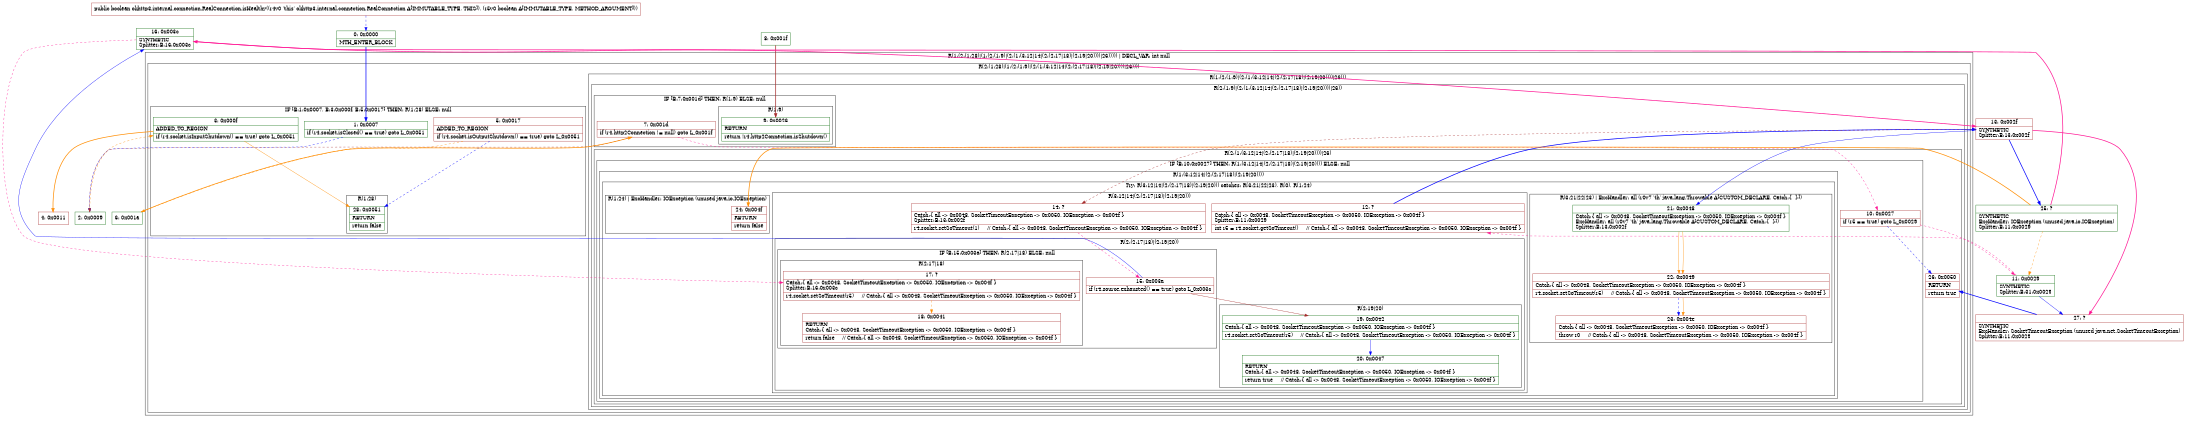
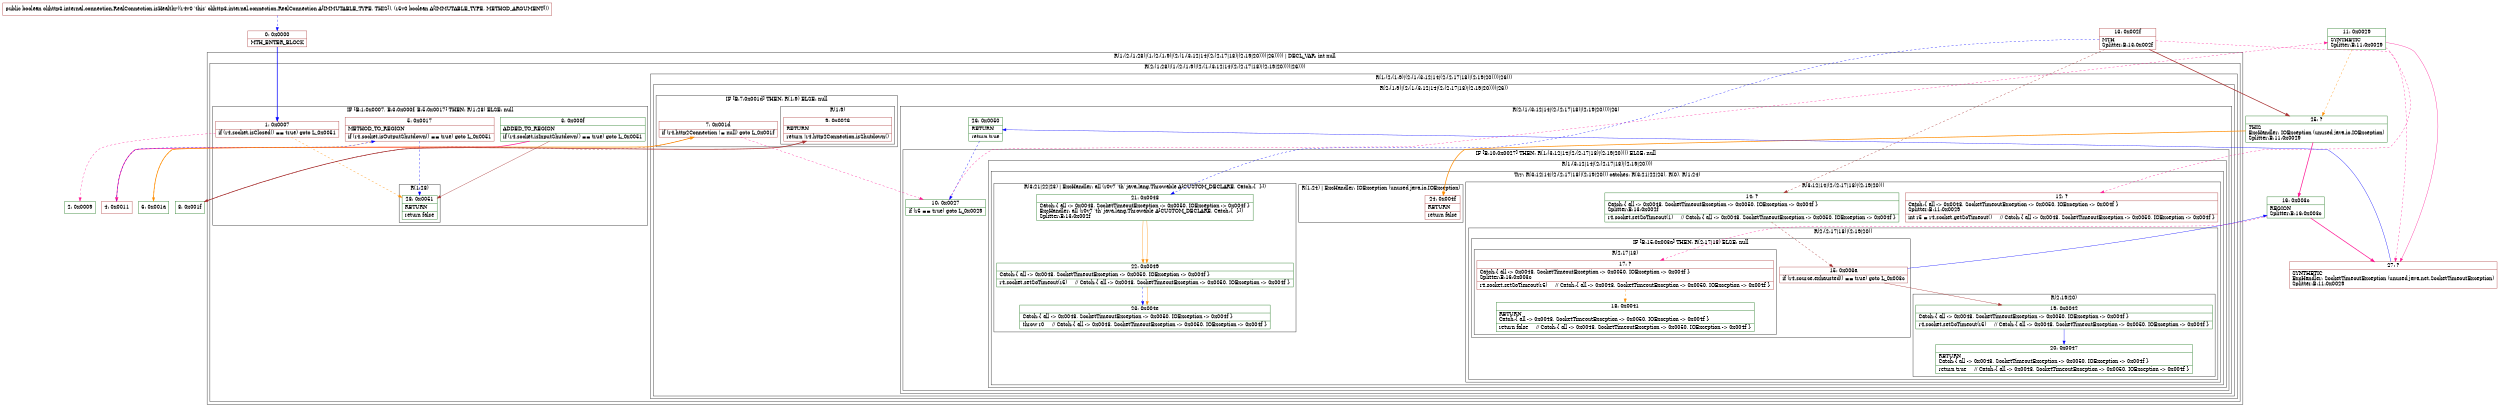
node "0: 0x0000": color darkgreen -> brown
node "16: 0x003c": text "SYNTHETIC" -> "REGION"
edge "16: 0x003c" -> "13: 0x002f": now "16: 0x003c" -> "27: ?"
node "1: 0x0007": color darkgreen -> brown
node "5: 0x0017": text "ADDED_TO_REGION" -> "METHOD_TO_REGION"
node "9: 0x0026": color darkgreen -> brown
node "13: 0x002f": text "SYNTHETIC" -> "MTH"
edge "12: ?" -> "13: 0x002f": removed
edge "13: 0x002f" -> "21: 0x0048": style solid -> dashed
edge "3: 0x000f" -> "4: 0x0011": color darkorange -> deeppink
edge "2: 0x0009" -> "3: 0x000f": removed
edge "1: 0x0007" -> "2: 0x0009": color blue -> deeppink
edge "4: 0x0011" -> "5: 0x0017": added
edge "7: 0x001d" -> "2: 0x0009": now "7: 0x001d" -> "8: 0x001f"
edge "1: 0x0007" -> "28: 0x0051": added
edge "13: 0x002f" -> "25: ?": color blue -> brown
edge "3: 0x000f" -> "28: 0x0051": color darkorange -> brown
edge "13: 0x002f" -> "27: ?": style bold -> dashed
node "25: ?": text "SYNTHETIC" -> "THIS"
node "14: ?": color brown -> darkgreen
node "10: 0x0027": color brown -> darkgreen
edge "10: 0x0027" -> "26: 0x0050": reversed
edge "25: ?" -> "11: 0x0029": reversed
edge "14: ?" -> "15: 0x003a": color deeppink -> brown
node "22: 0x0049": color brown -> darkgreen
node "26: 0x0050": color brown -> darkgreen
node "11: 0x0029": text "Splitter:B:31:0x0029" -> "Splitter:B:11:0x0029"
edge "27: ?" -> "26: 0x0050": style bold -> solid
edge "11: 0x0029" -> "27: ?": color blue -> deeppink
node "18: 0x0041": color brown -> darkgreen
node "23: 0x004e": color brown -> darkgreen
